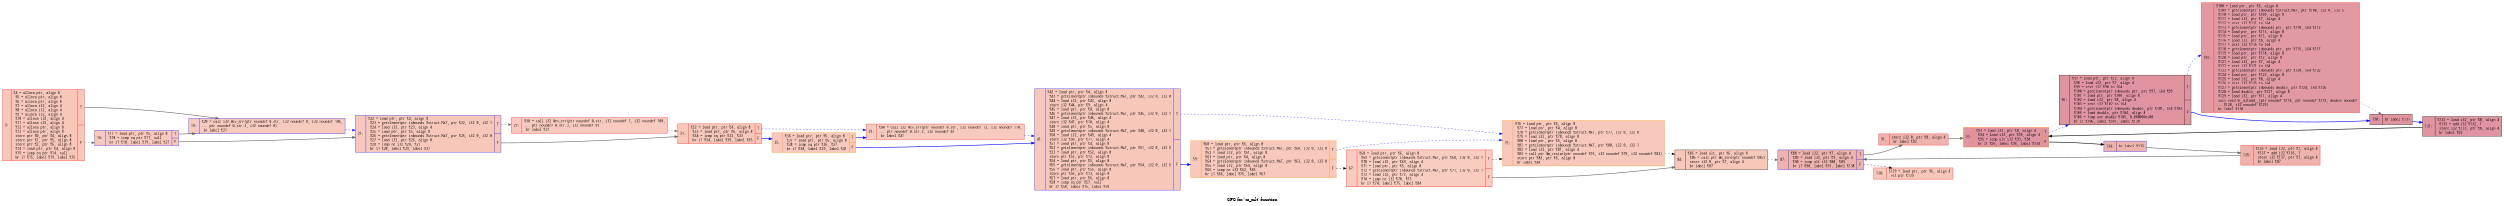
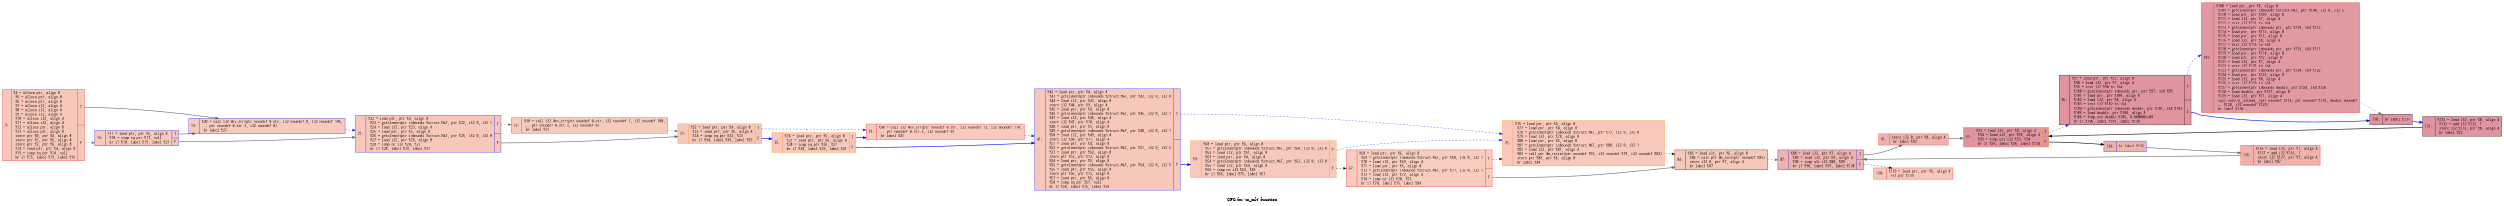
node "31:": color red -> darkorange
